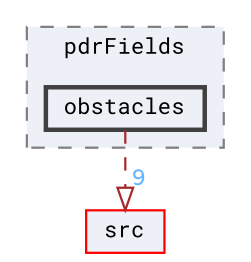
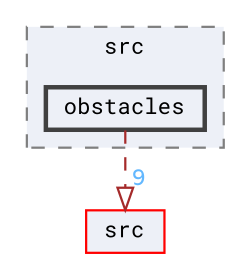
cluster "pdrFields": label "pdrFields" -> "src"
